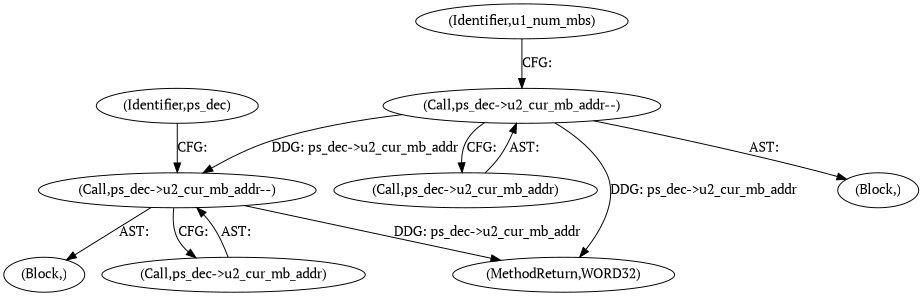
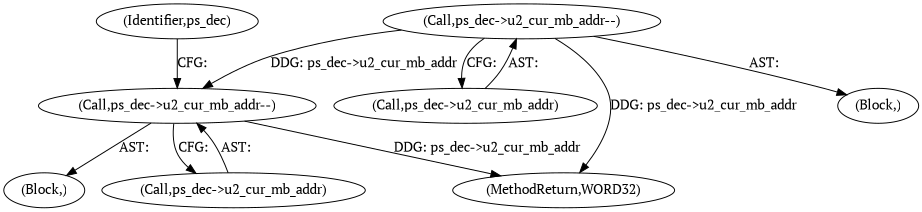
node "(Identifier,u1_num_mbs)": removed
